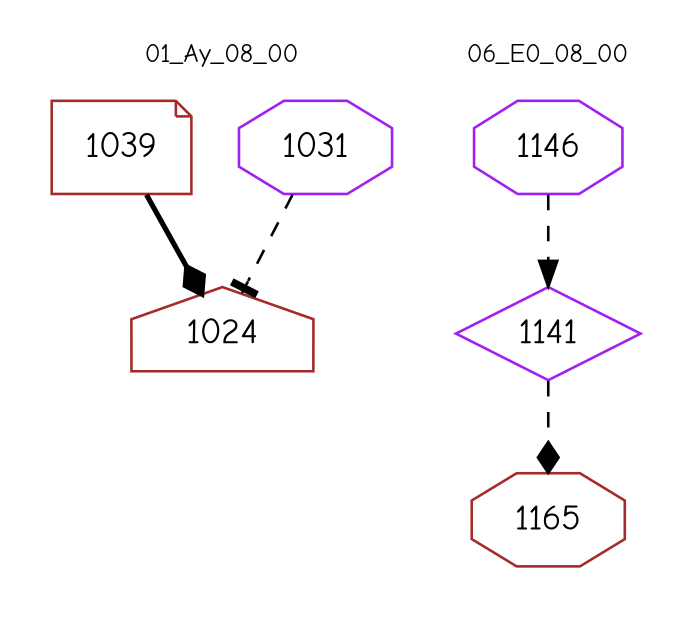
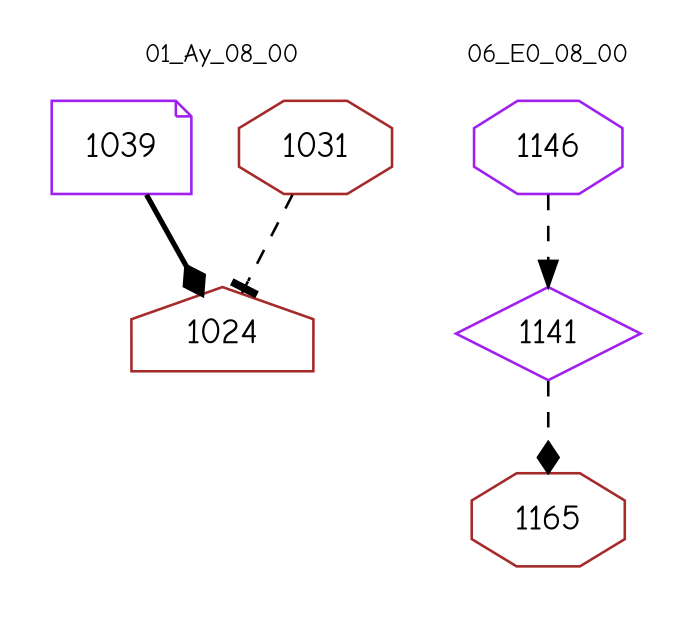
node "1039": color brown -> purple
node "1031": color purple -> brown
